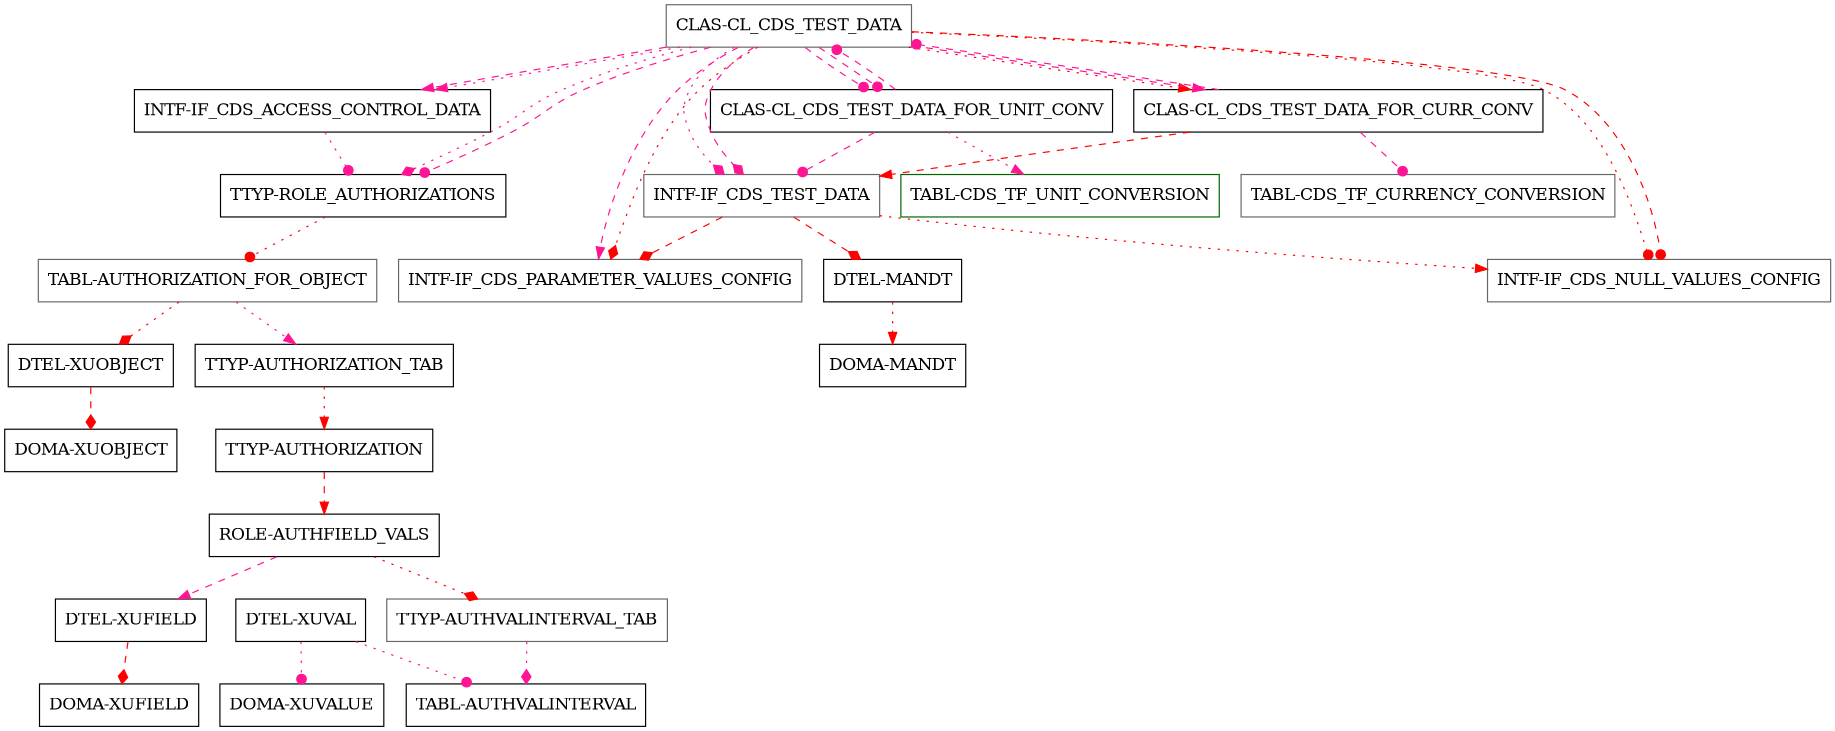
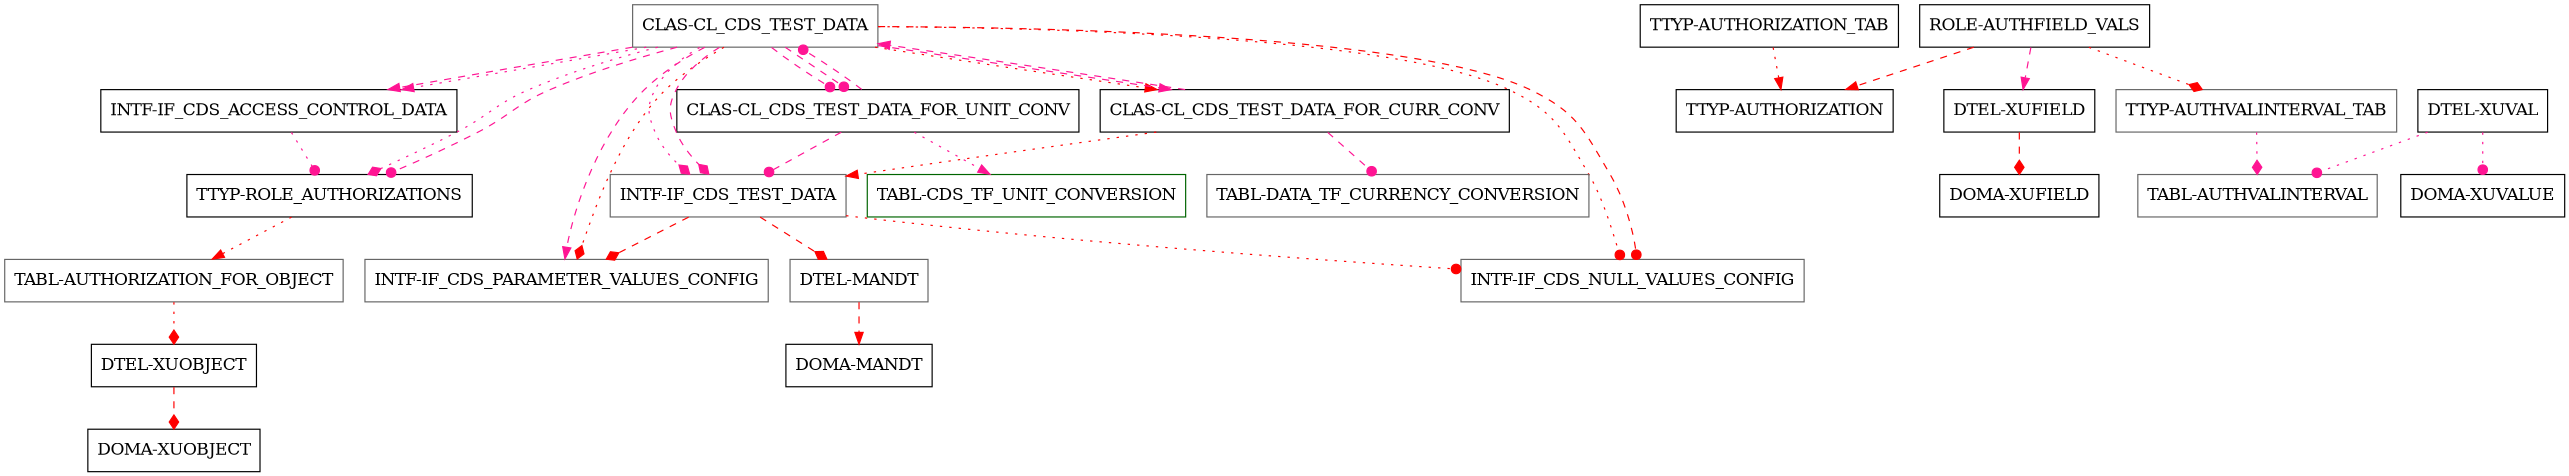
edge "CLAS-CL_CDS_TEST_DATA_FOR_CURR_CONV" -> "CLAS-CL_CDS_TEST_DATA": arrowhead dot -> normal
edge "CLAS-CL_CDS_TEST_DATA_FOR_CURR_CONV" -> "INTF-IF_CDS_TEST_DATA": style dashed -> dotted
node "TABL-CDS_TF_CURRENCY_CONVERSION": label "TABL-CDS_TF_CURRENCY_CONVERSION" -> "TABL-DATA_TF_CURRENCY_CONVERSION"
edge "TTYP-ROLE_AUTHORIZATIONS" -> "TABL-AUTHORIZATION_FOR_OBJECT": arrowhead dot -> normal
edge "INTF-IF_CDS_TEST_DATA" -> "INTF-IF_CDS_NULL_VALUES_CONFIG": arrowhead normal -> dot
node "DTEL-MANDT": color black -> gray40
edge "DTEL-MANDT" -> "DOMA-MANDT": style dotted -> dashed
edge "TABL-AUTHORIZATION_FOR_OBJECT" -> "TTYP-AUTHORIZATION_TAB": removed
edge "TTYP-AUTHORIZATION" -> "ROLE-AUTHFIELD_VALS": reversed
node "TABL-AUTHVALINTERVAL": color black -> gray40
